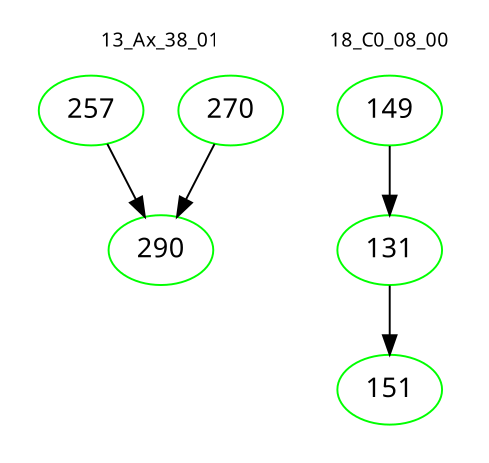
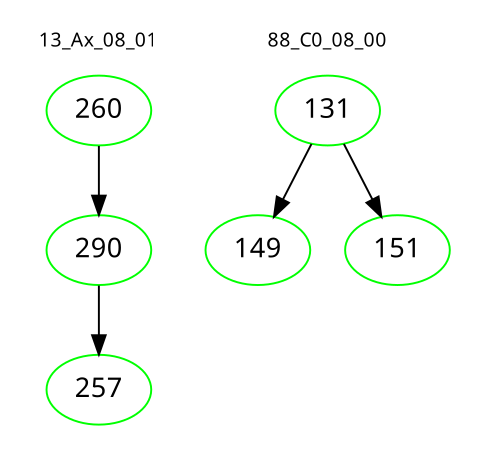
cluster "13_Ax_38_01": label "13_Ax_38_01" -> "13_Ax_08_01"
cluster "18_C0_08_00": label "18_C0_08_00" -> "88_C0_08_00"
node "270": label "270" -> "260"
edge "149" -> "131": reversed
edge "257" -> "290": reversed
